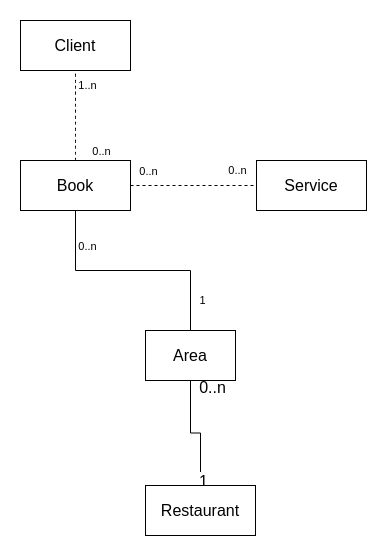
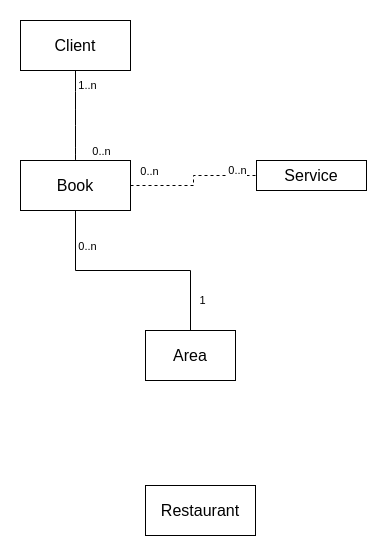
edge "Client" -- "Book": style dashed -> solid
node "Service": size 110x50 -> 110x30
edge "Area" -- "Restaurant": removed, labels "0..n", "1"
